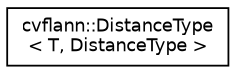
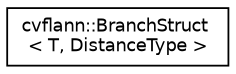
node "cvflann::DistanceType < T, DistanceType >": label "cvflann::DistanceType < T, DistanceType >" -> "cvflann::BranchStruct < T, DistanceType >"
